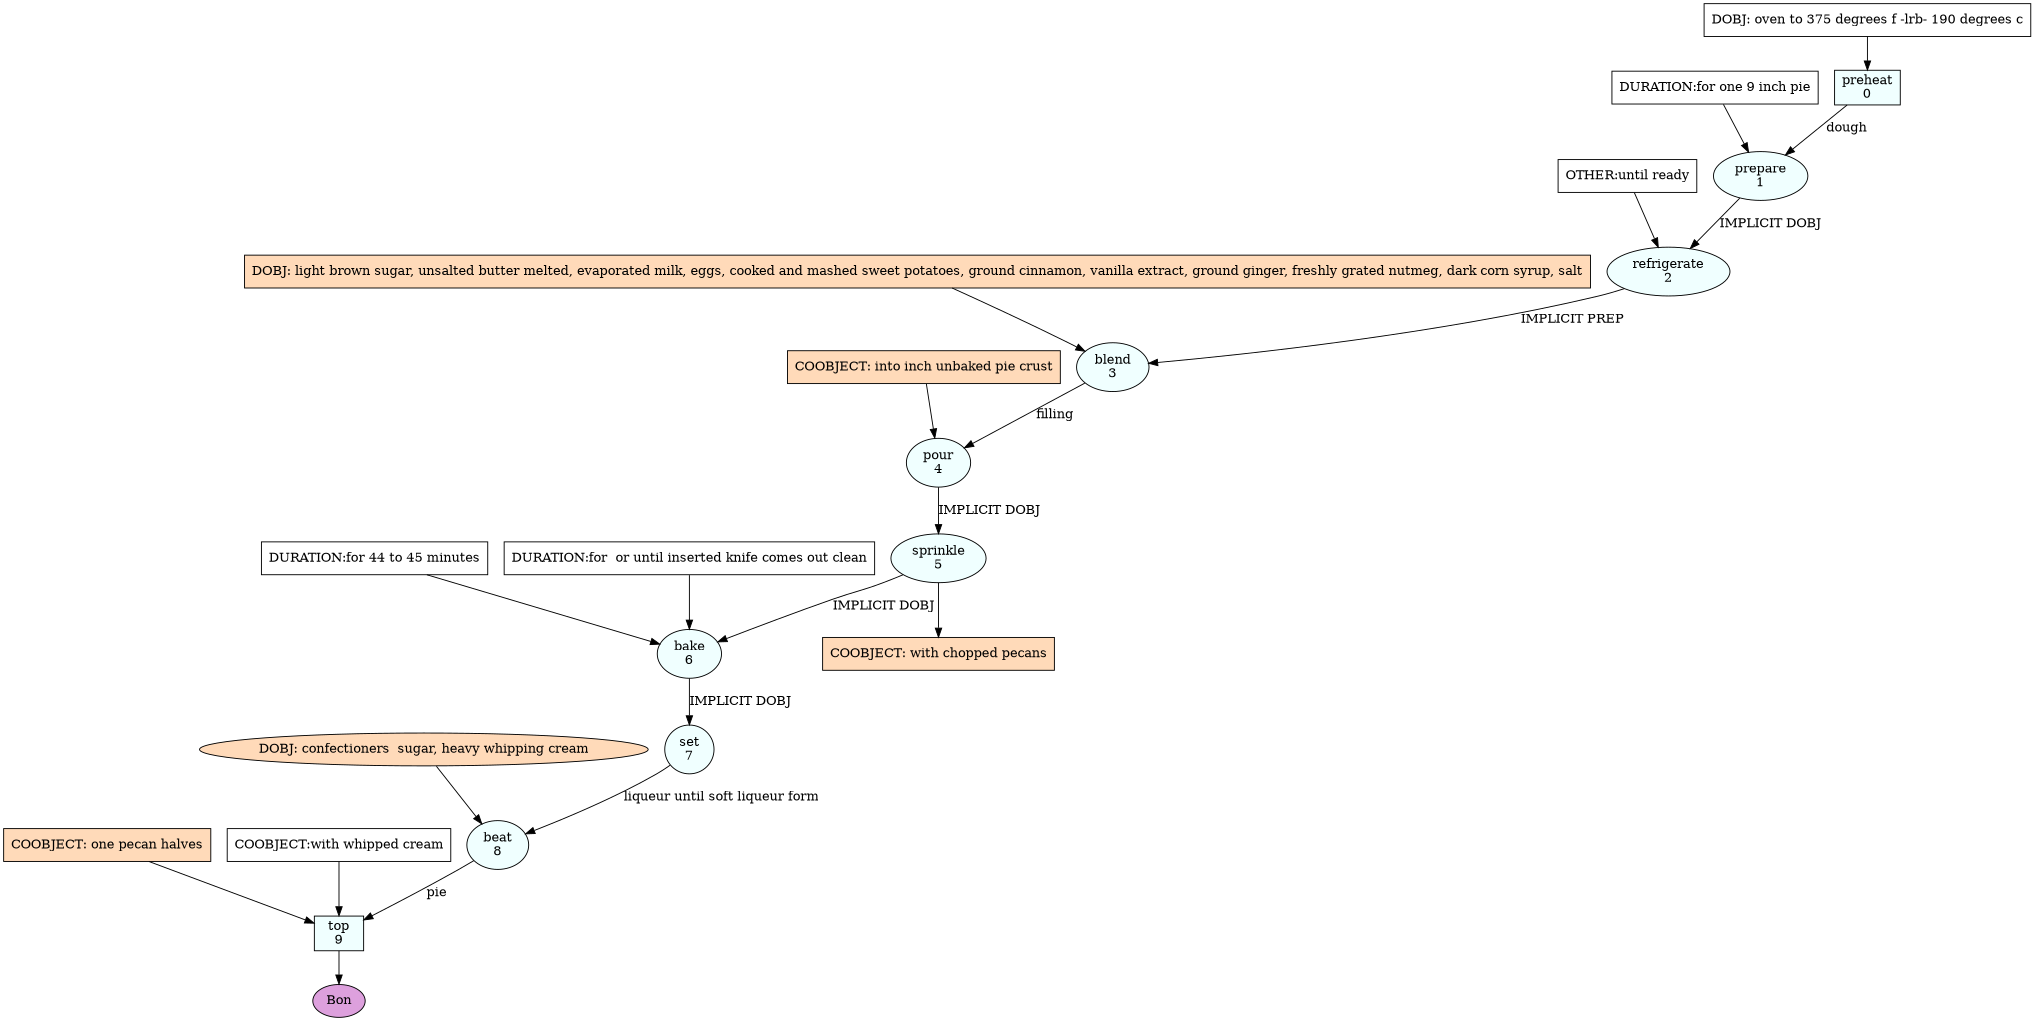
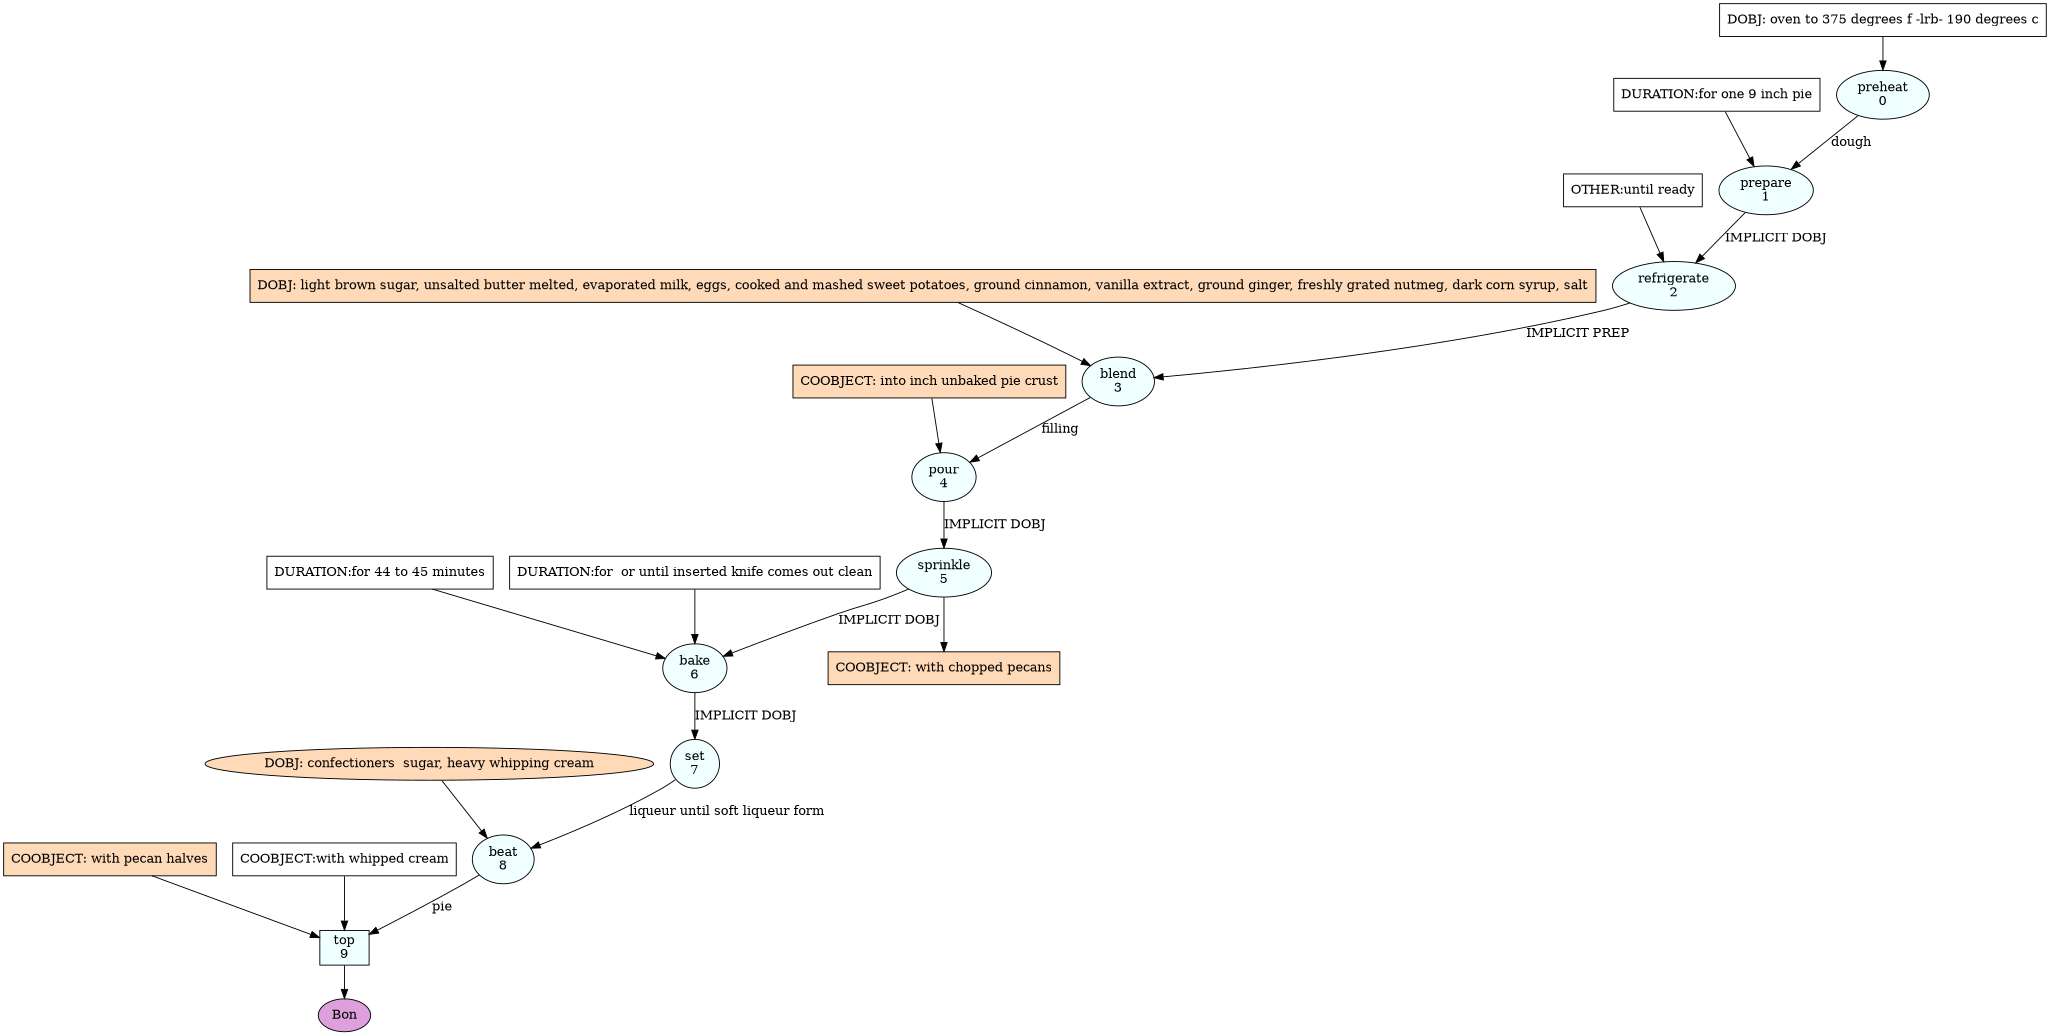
node "preheat 0": shape box -> ellipse
node "COOBJECT: one pecan halves": label "COOBJECT: one pecan halves" -> "COOBJECT: with pecan halves"
